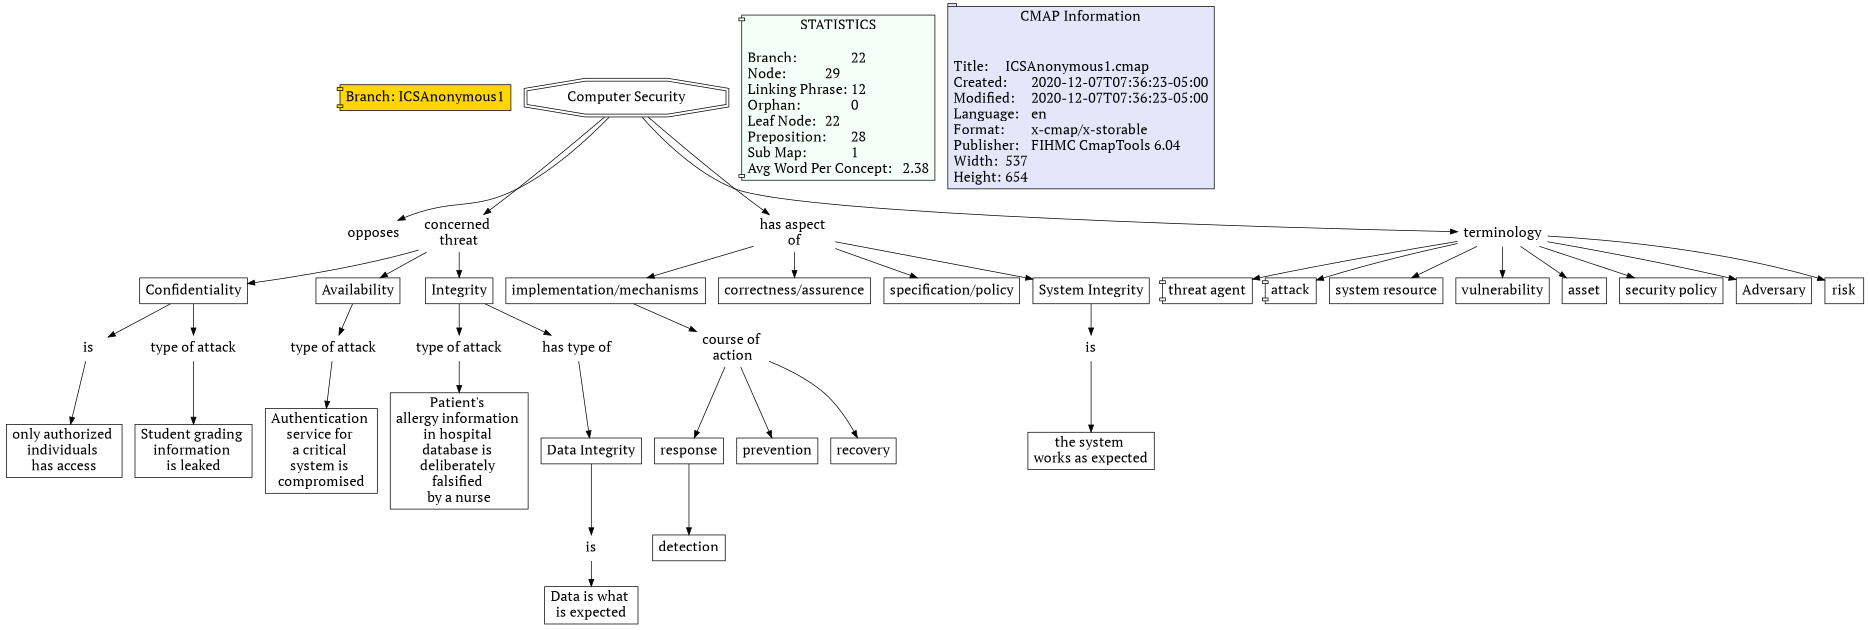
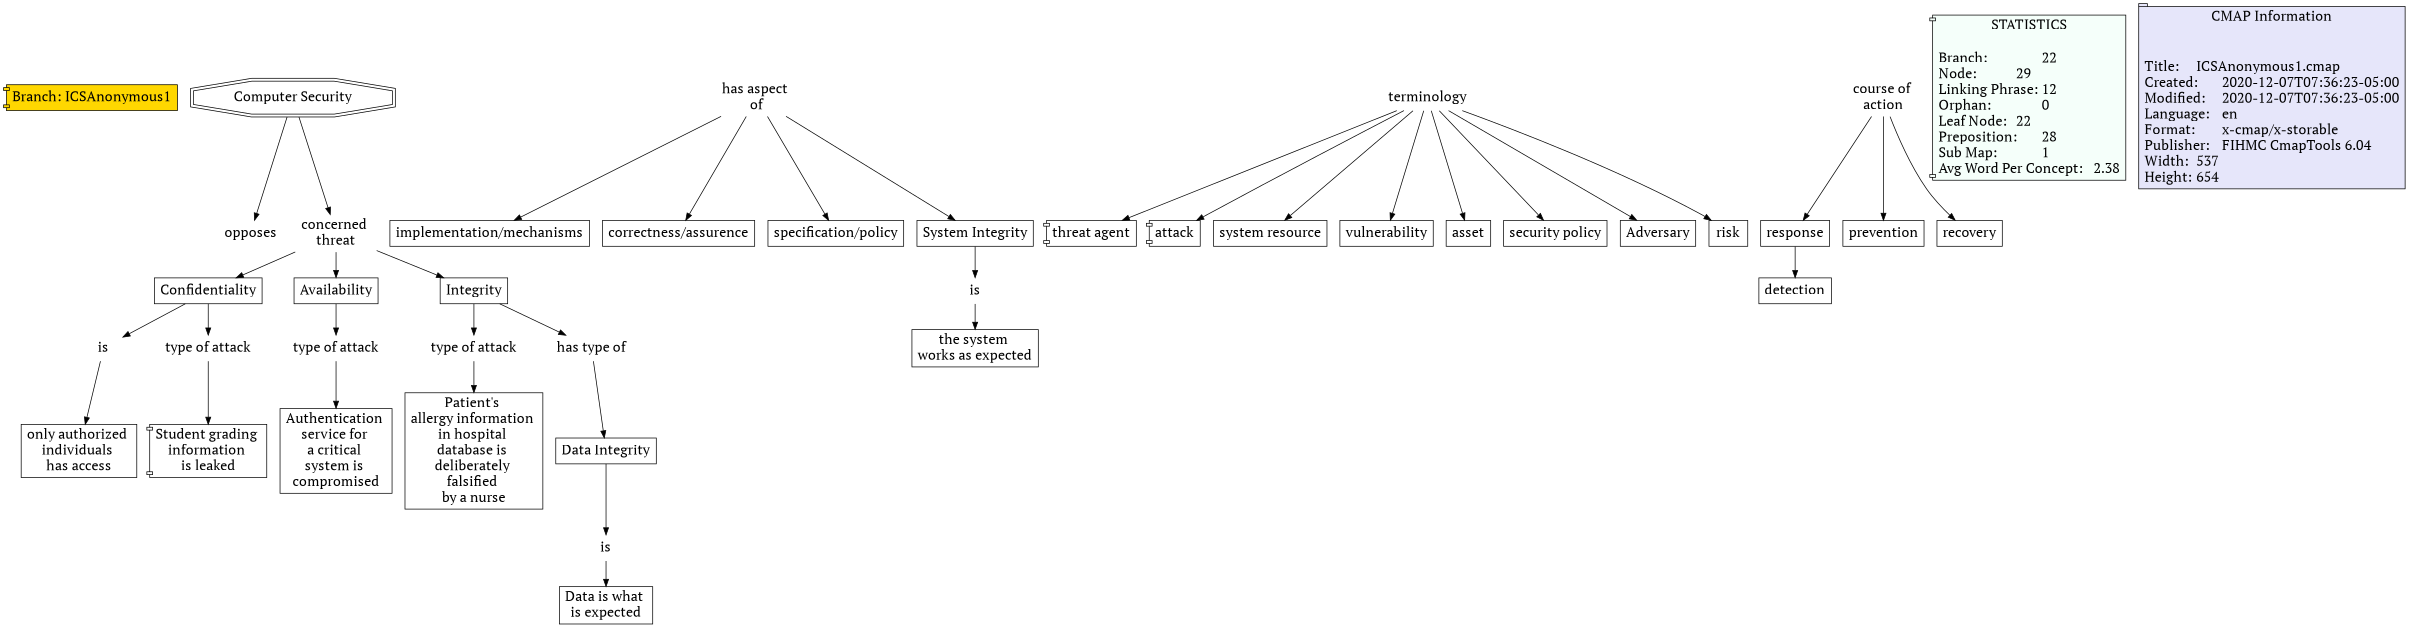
edge "Computer Security" -> "has aspect of": removed
edge "Computer Security" -> "terminology": removed
edge "implementation/mechanisms" -> "course of action": removed
node "Student grading information is leaked": shape box -> component
